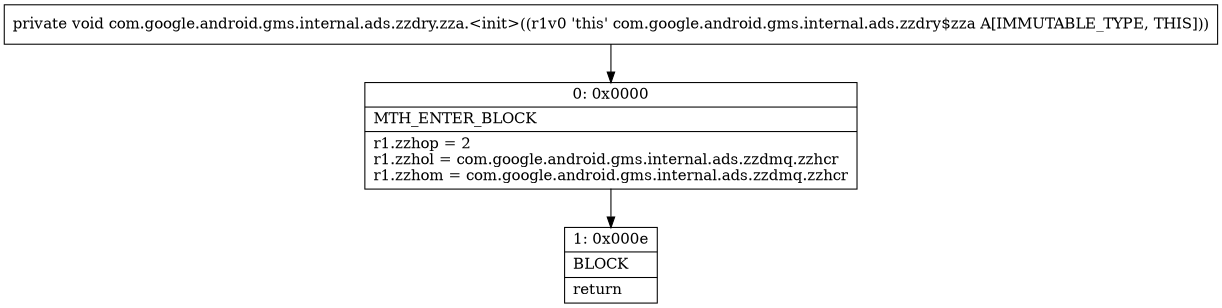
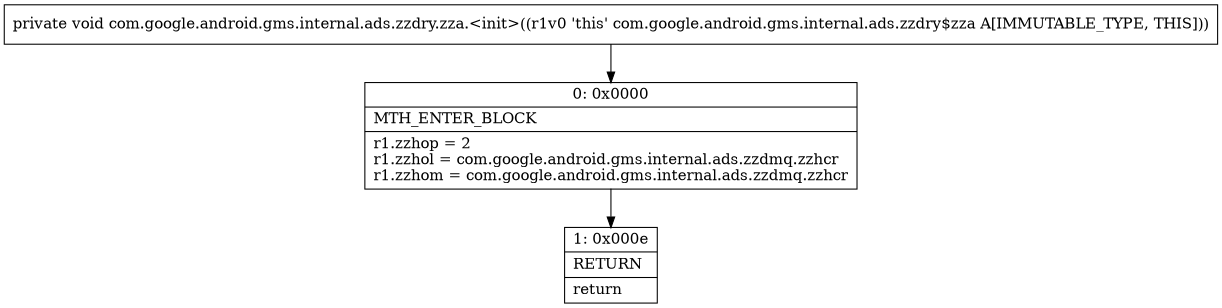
node "1: 0x000e": text "BLOCK" -> "RETURN"
